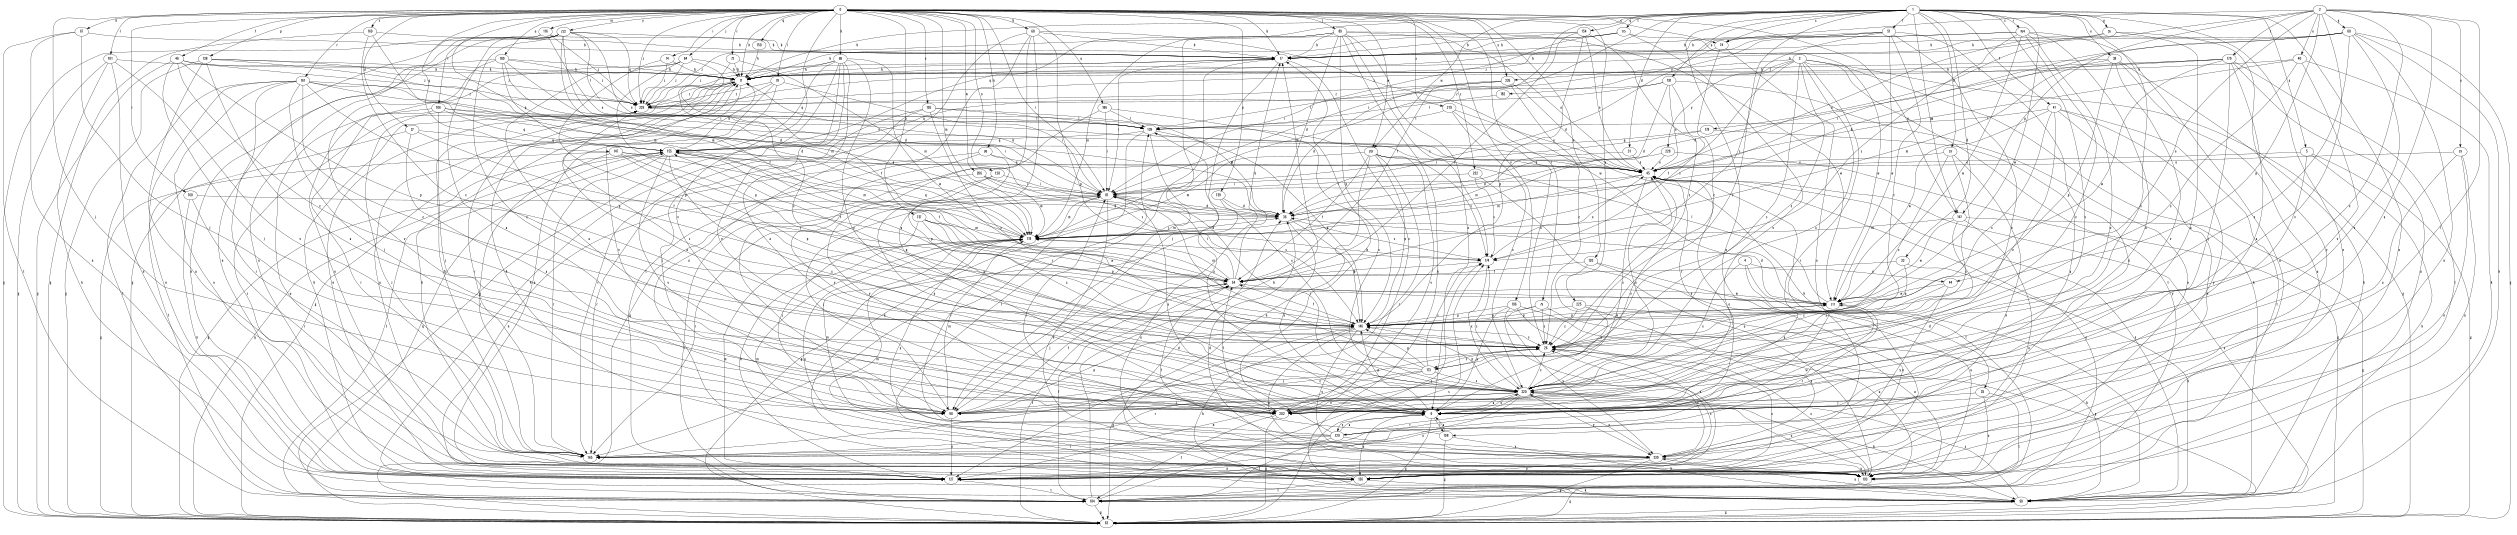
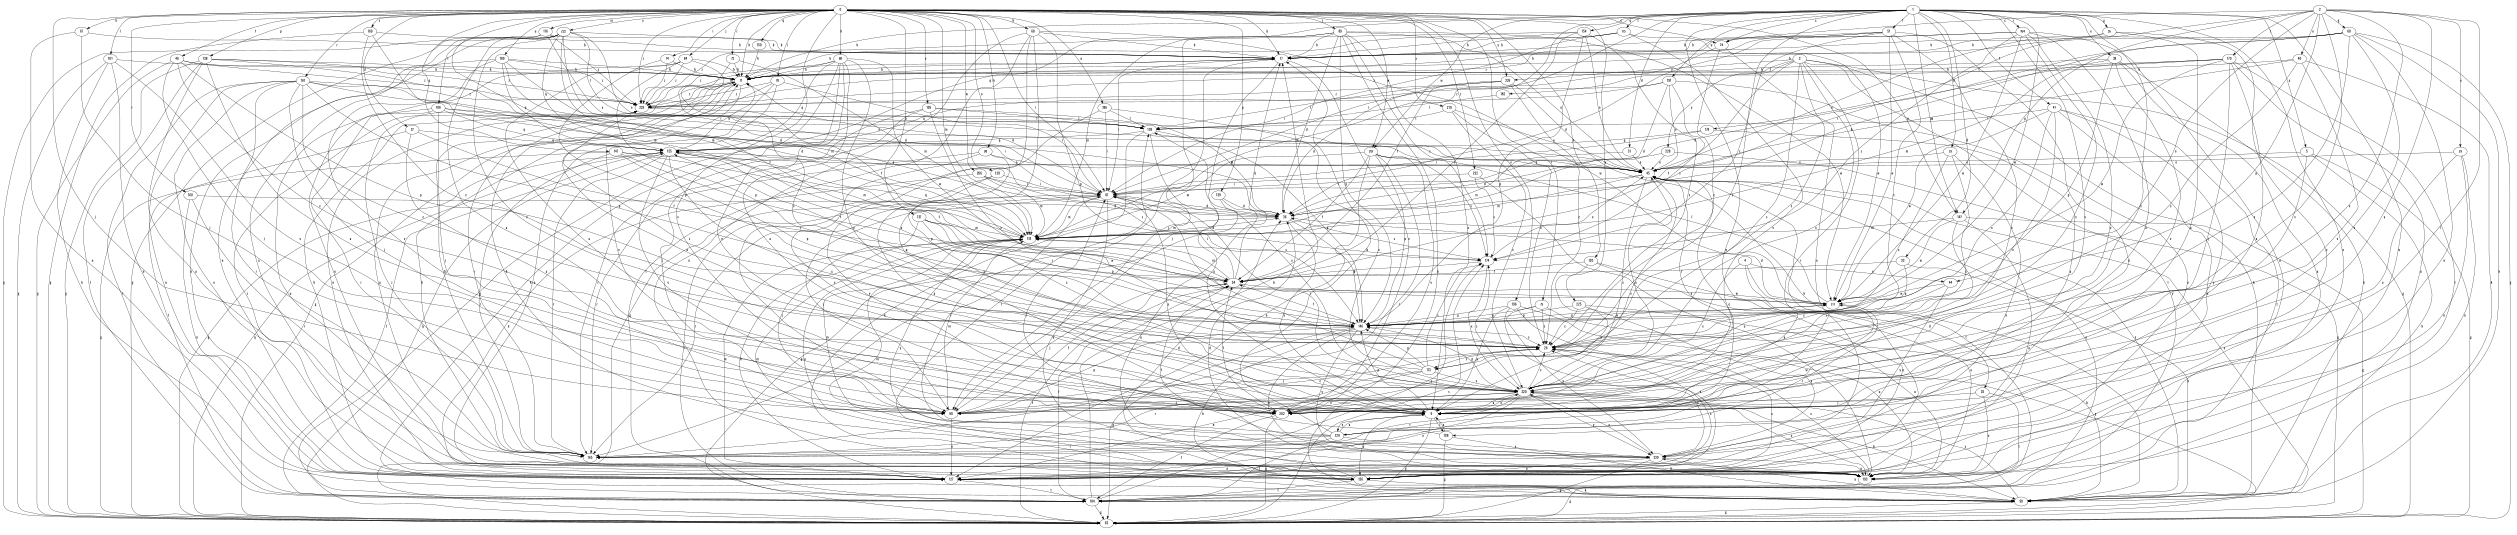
edge "222" -> "239": now "222" -> "155"
edge "67" -> "184": now "138" -> "184"
